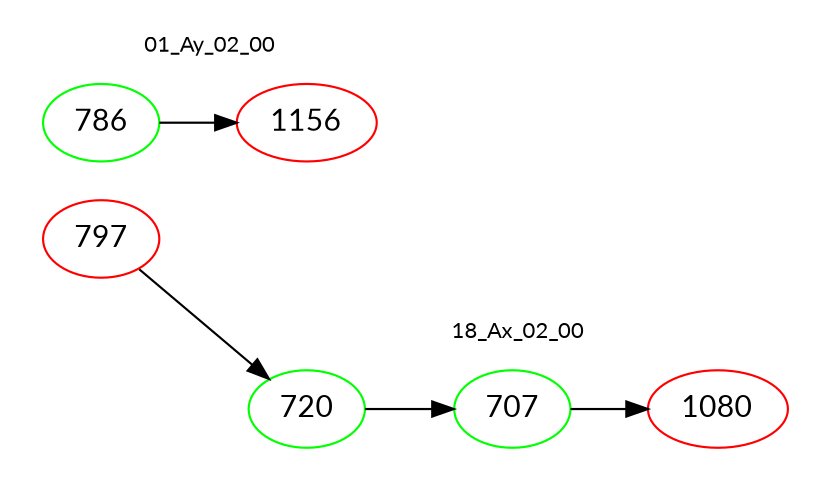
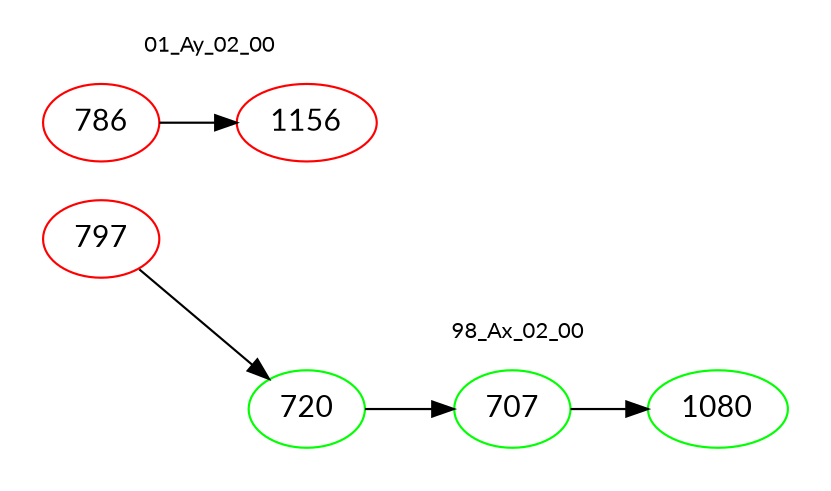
node "786": color green -> red
cluster "18_Ax_02_00": label "18_Ax_02_00" -> "98_Ax_02_00"
node "1080": color red -> green
